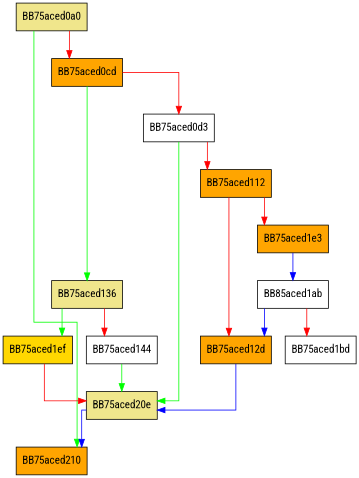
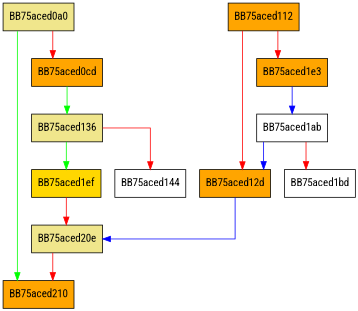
node "BB75aced0d3": removed
node "BB85aced1ab": label "BB85aced1ab" -> "BB75aced1ab"
edge "BB75aced144" -> "BB75aced20e": removed
edge "BB75aced20e" -> "BB75aced210": color blue -> red
